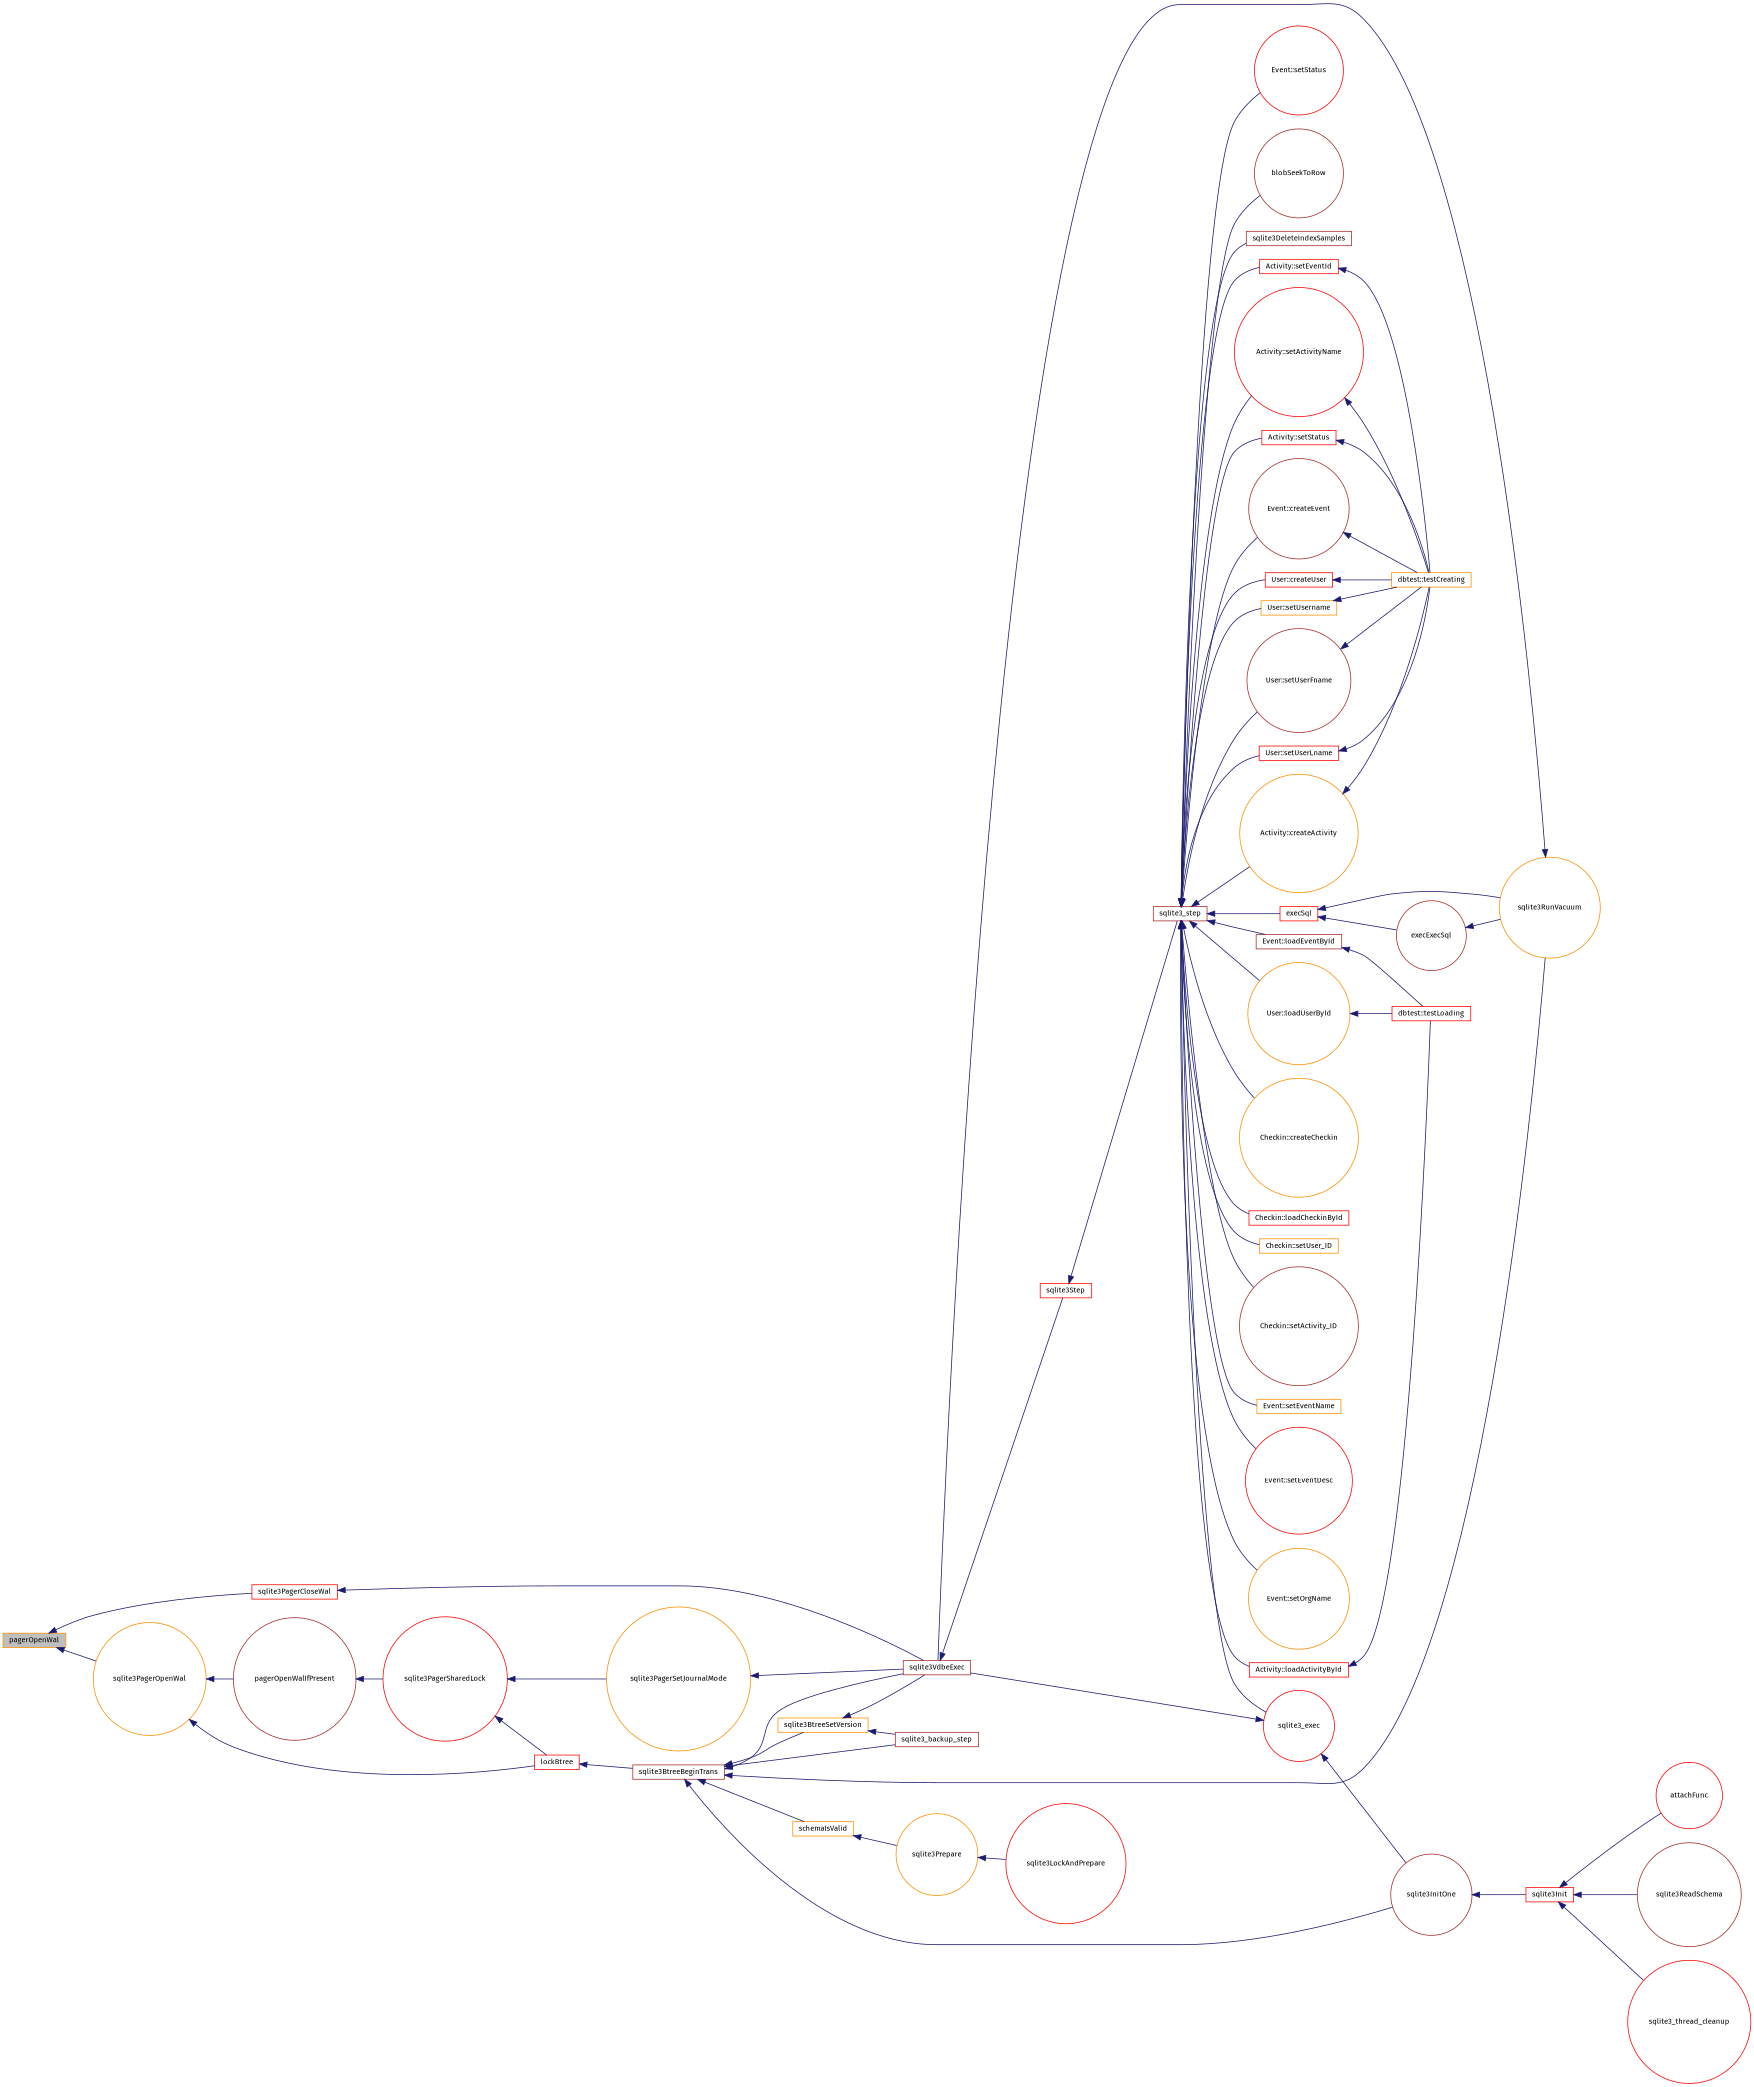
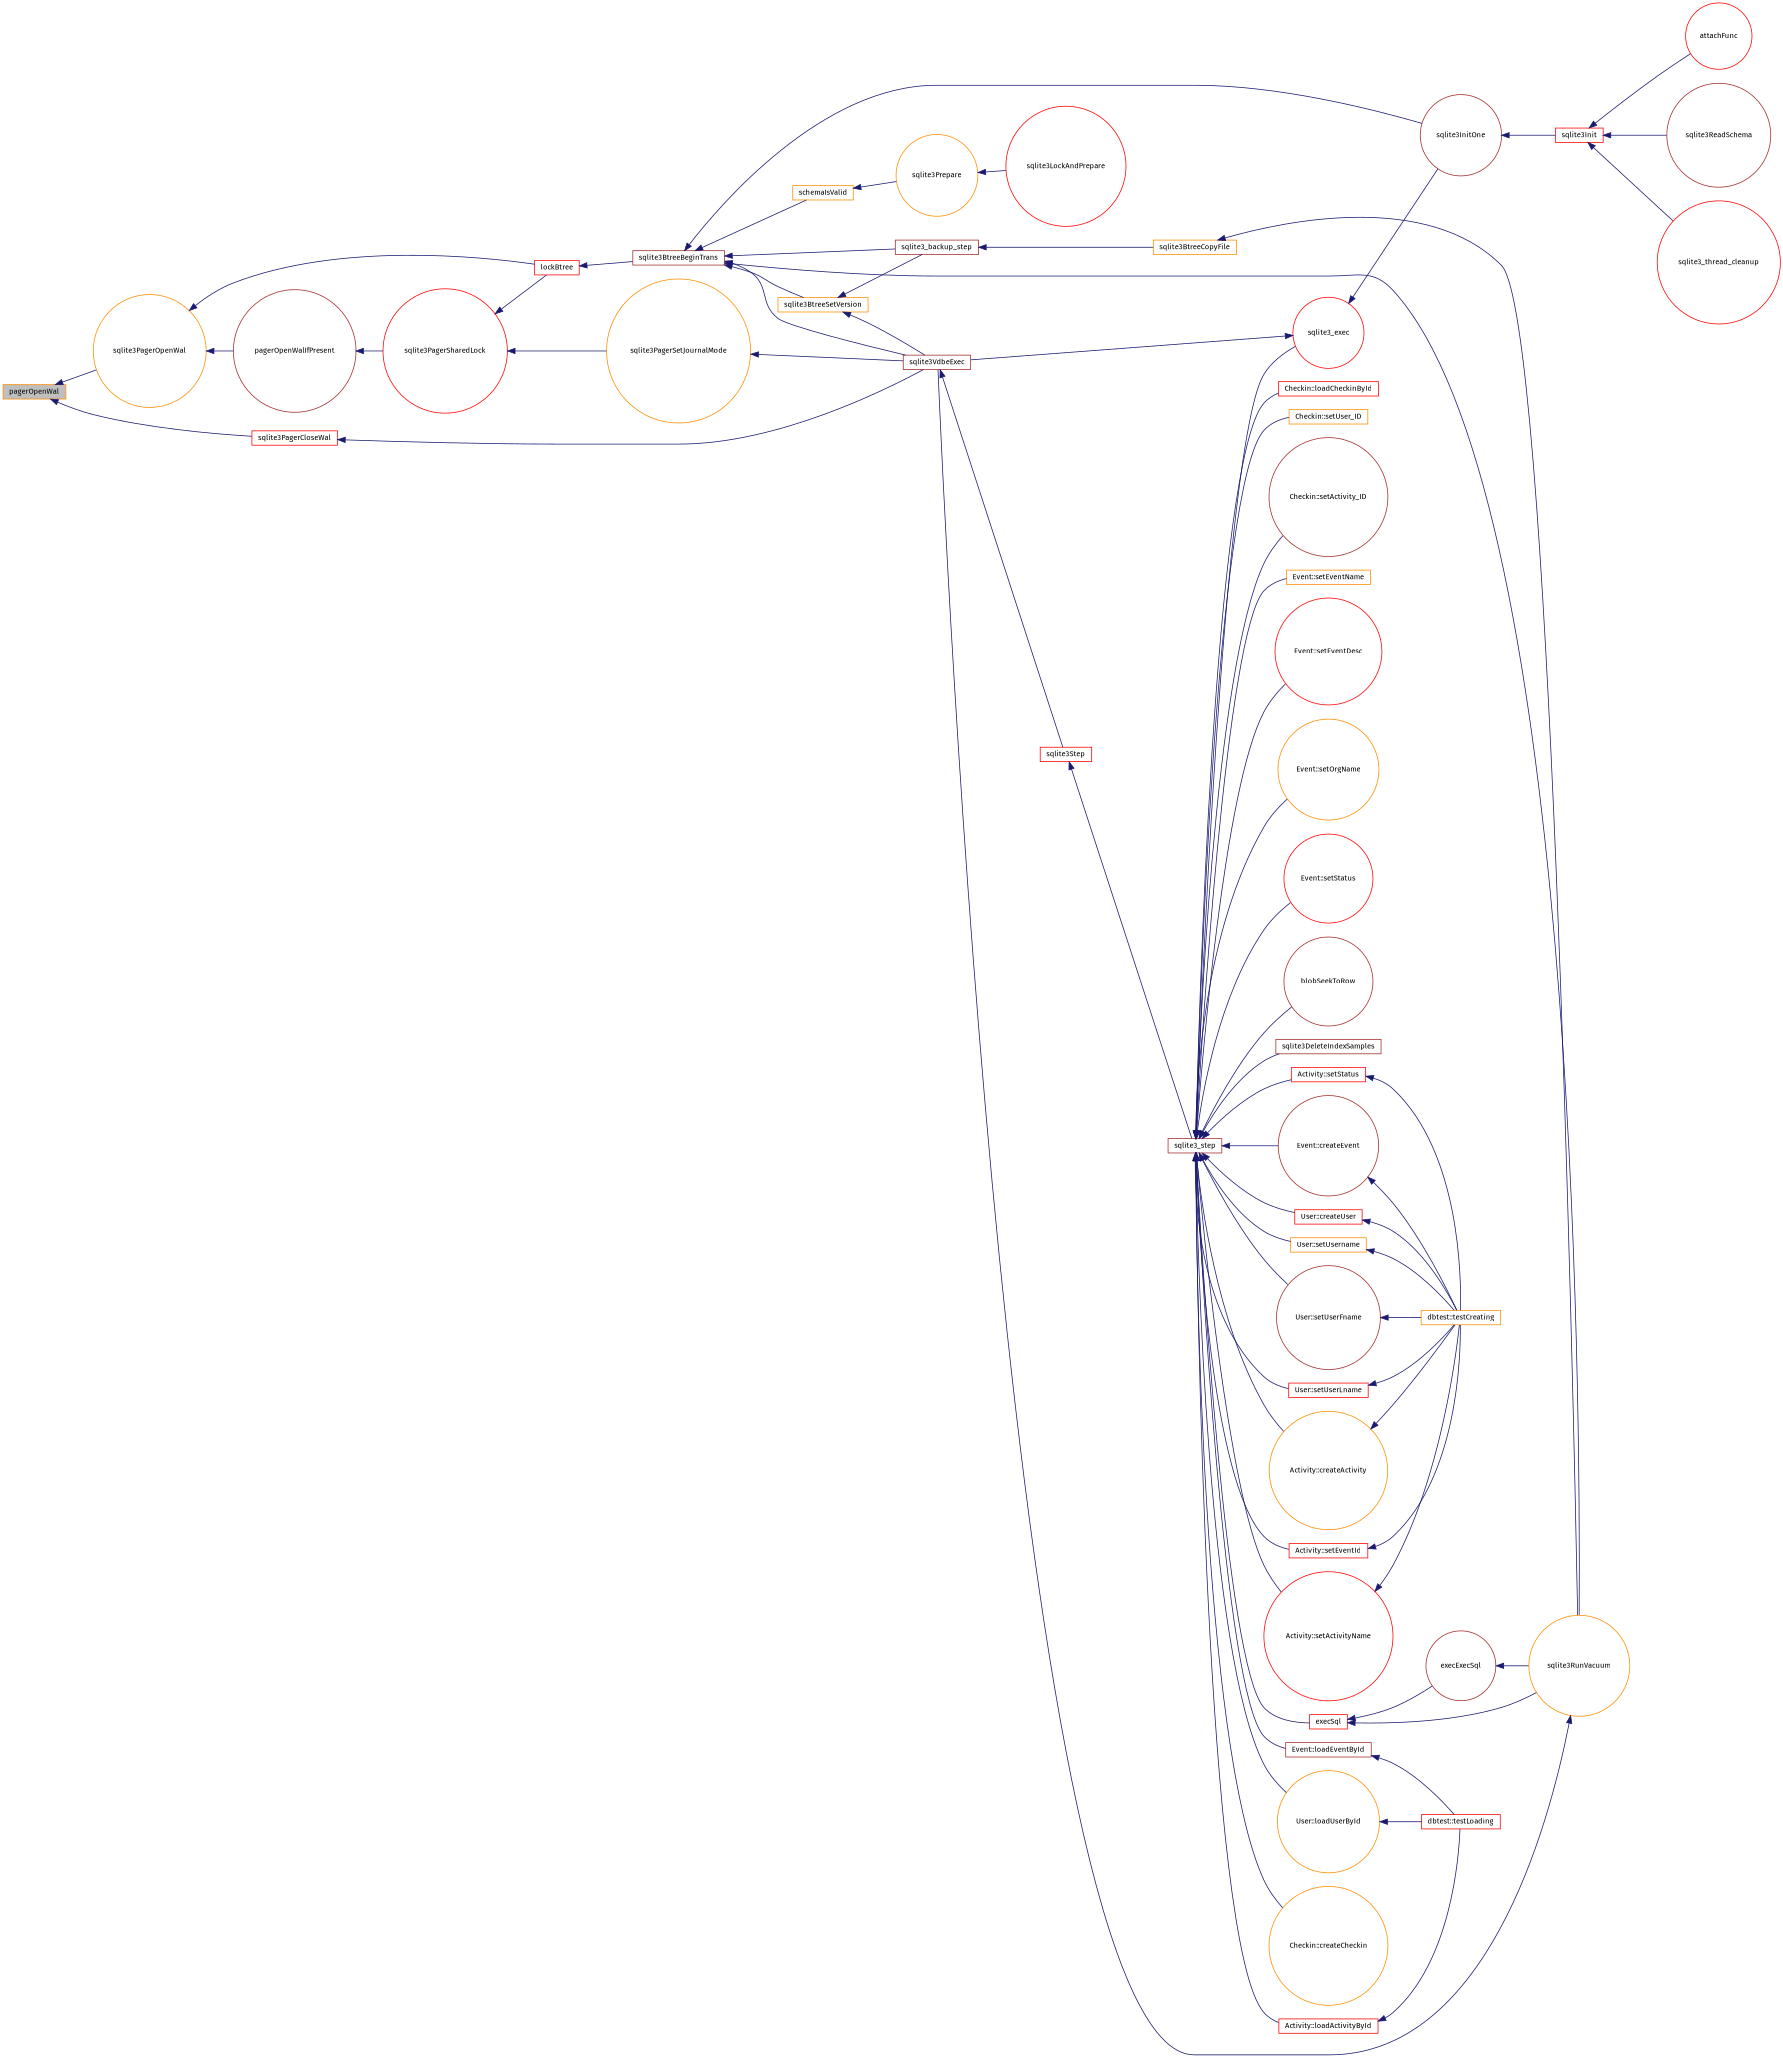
node "sqlite3BtreeCopyFile": added
